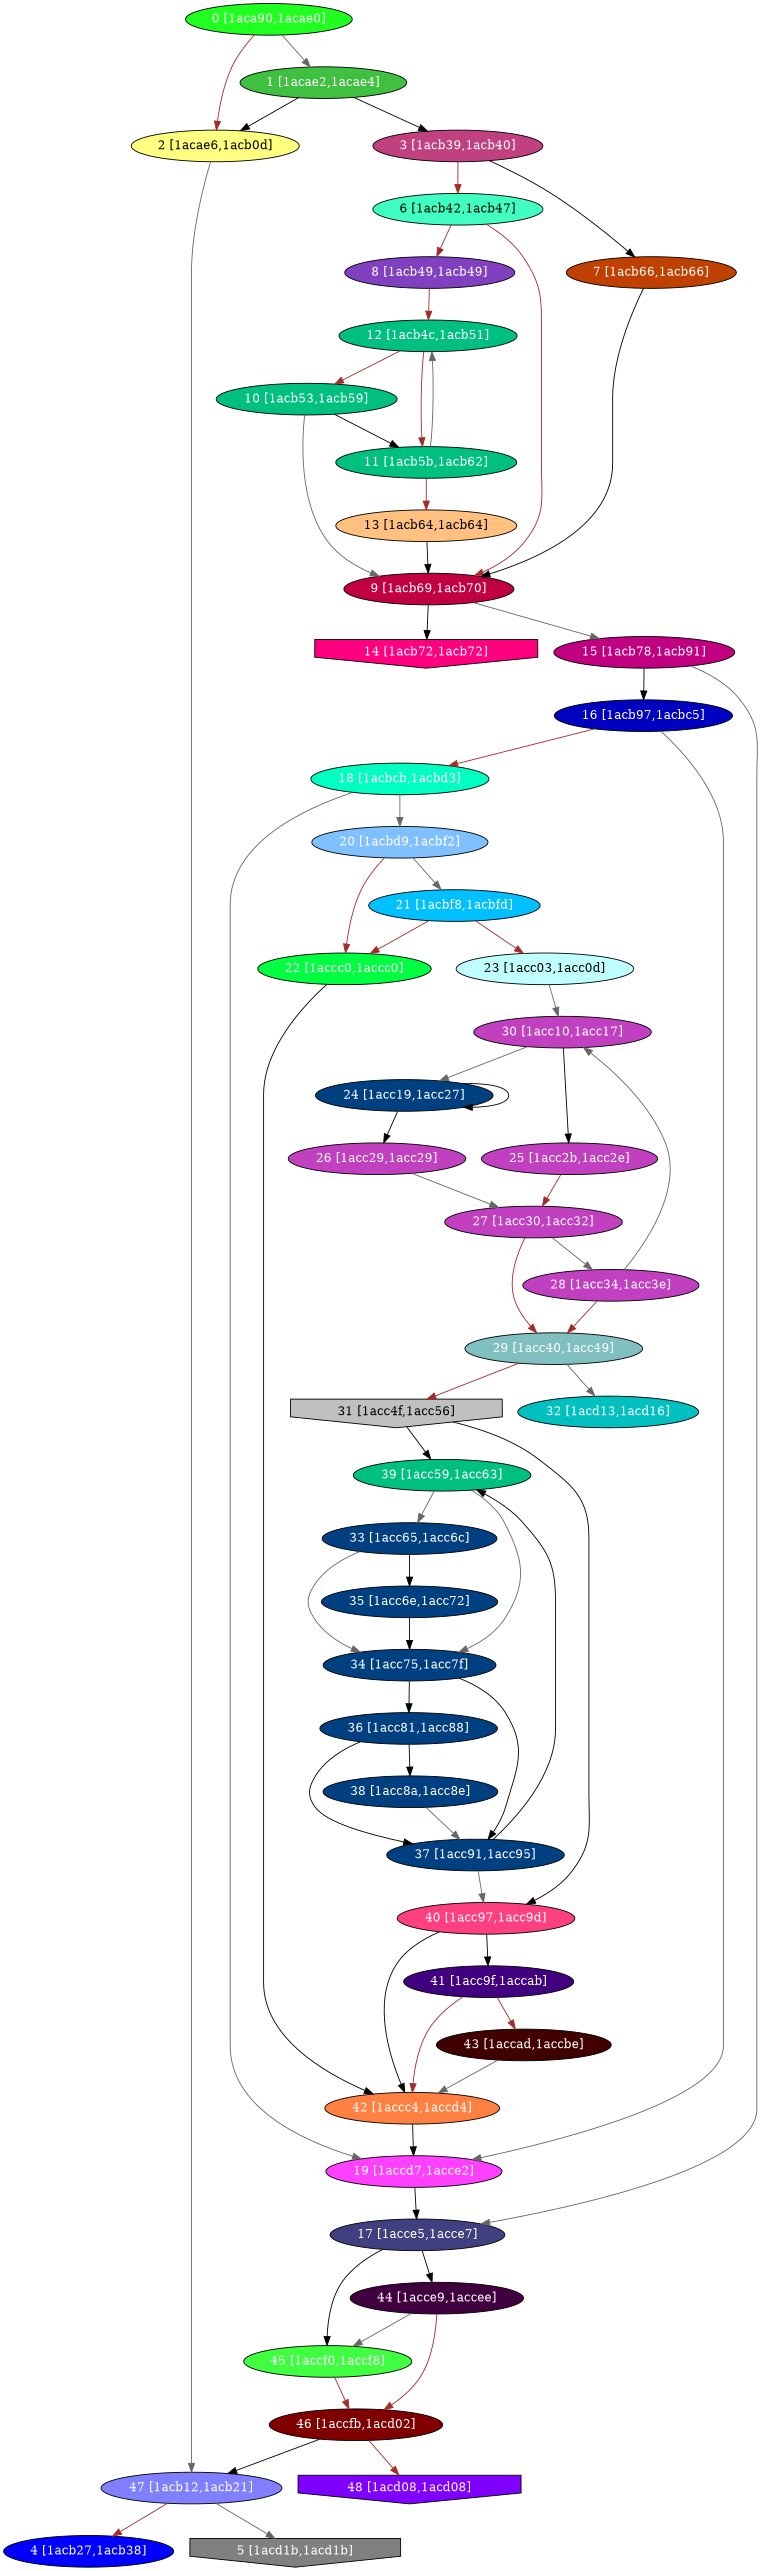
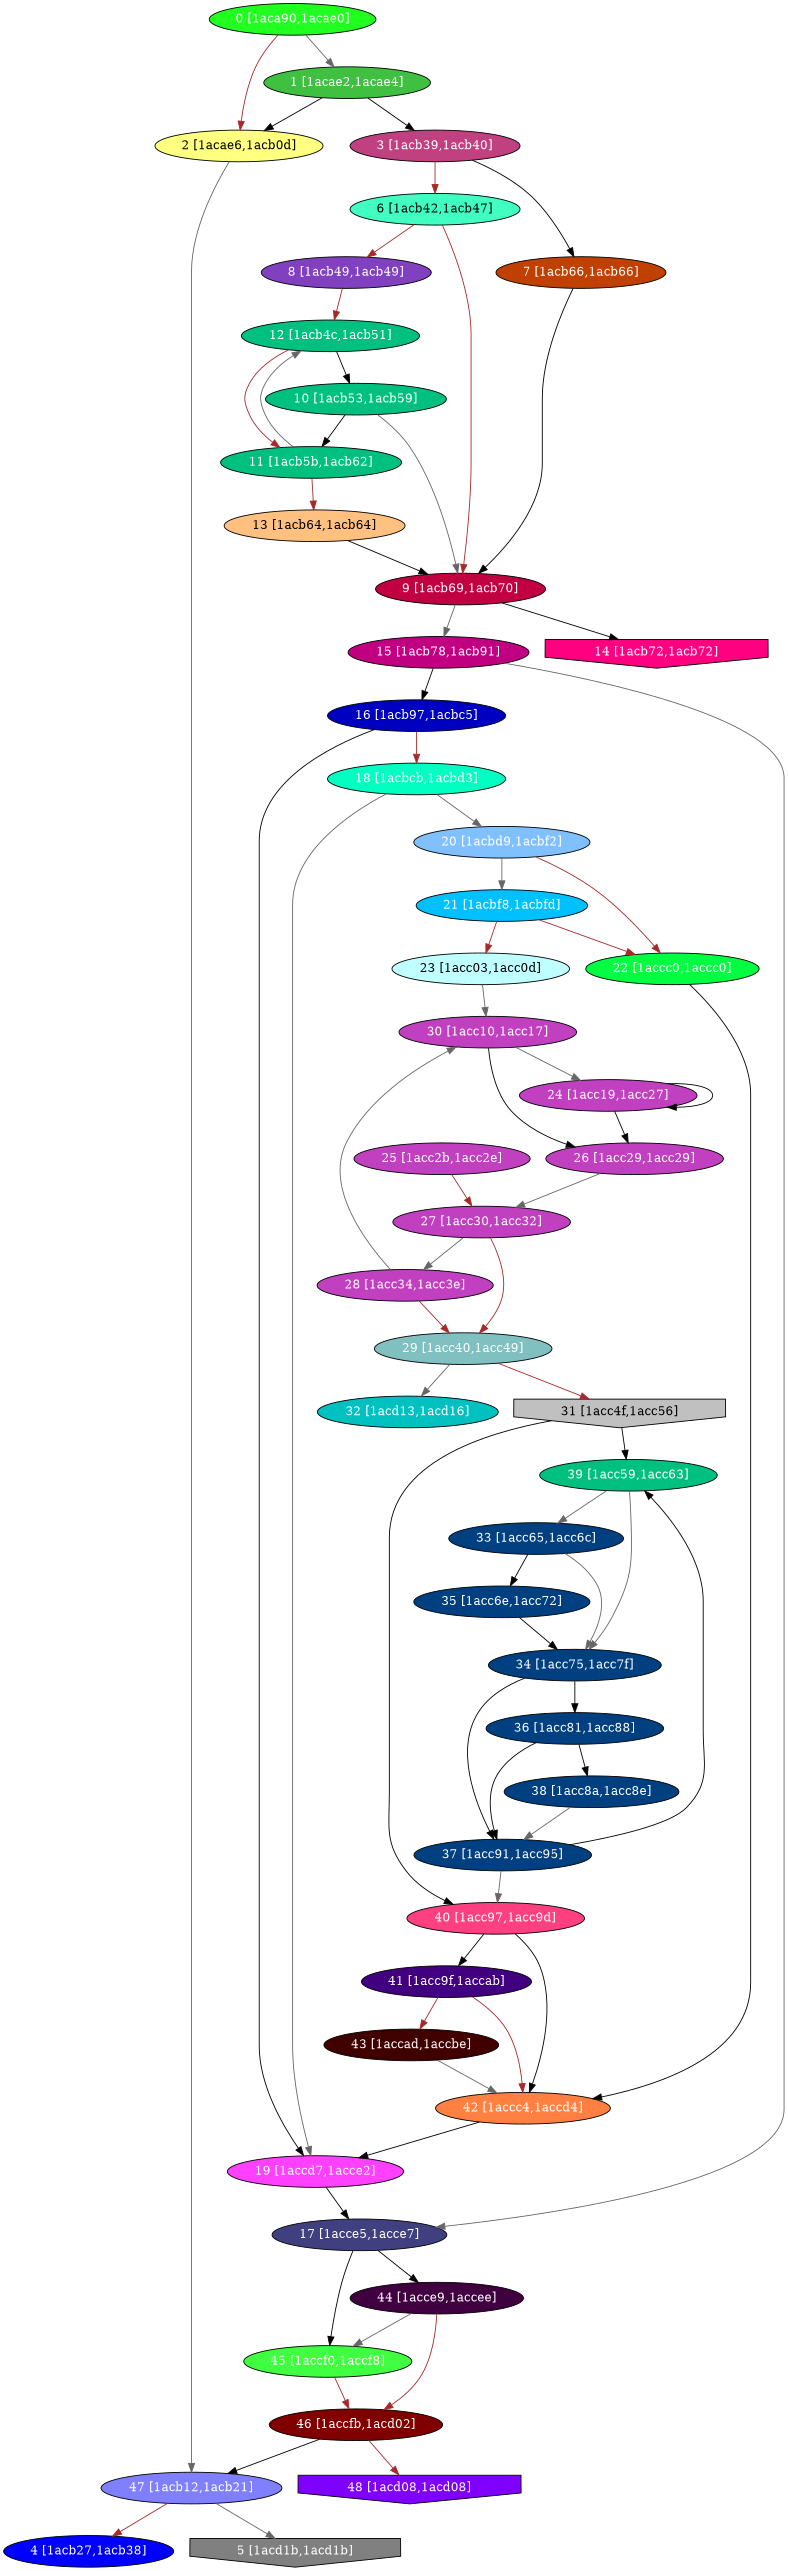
edge "12 [1acb4c,1acb51]" -> "10 [1acb53,1acb59]": color brown -> black
edge "30 [1acc10,1acc17]" -> "25 [1acc2b,1acc2e]": now "30 [1acc10,1acc17]" -> "26 [1acc29,1acc29]"
node "24 [1acc19,1acc27]": fillcolor #004080 -> #c040c0
edge "16 [1acb97,1acbc5]" -> "19 [1accd7,1acce2]": color gray40 -> black
